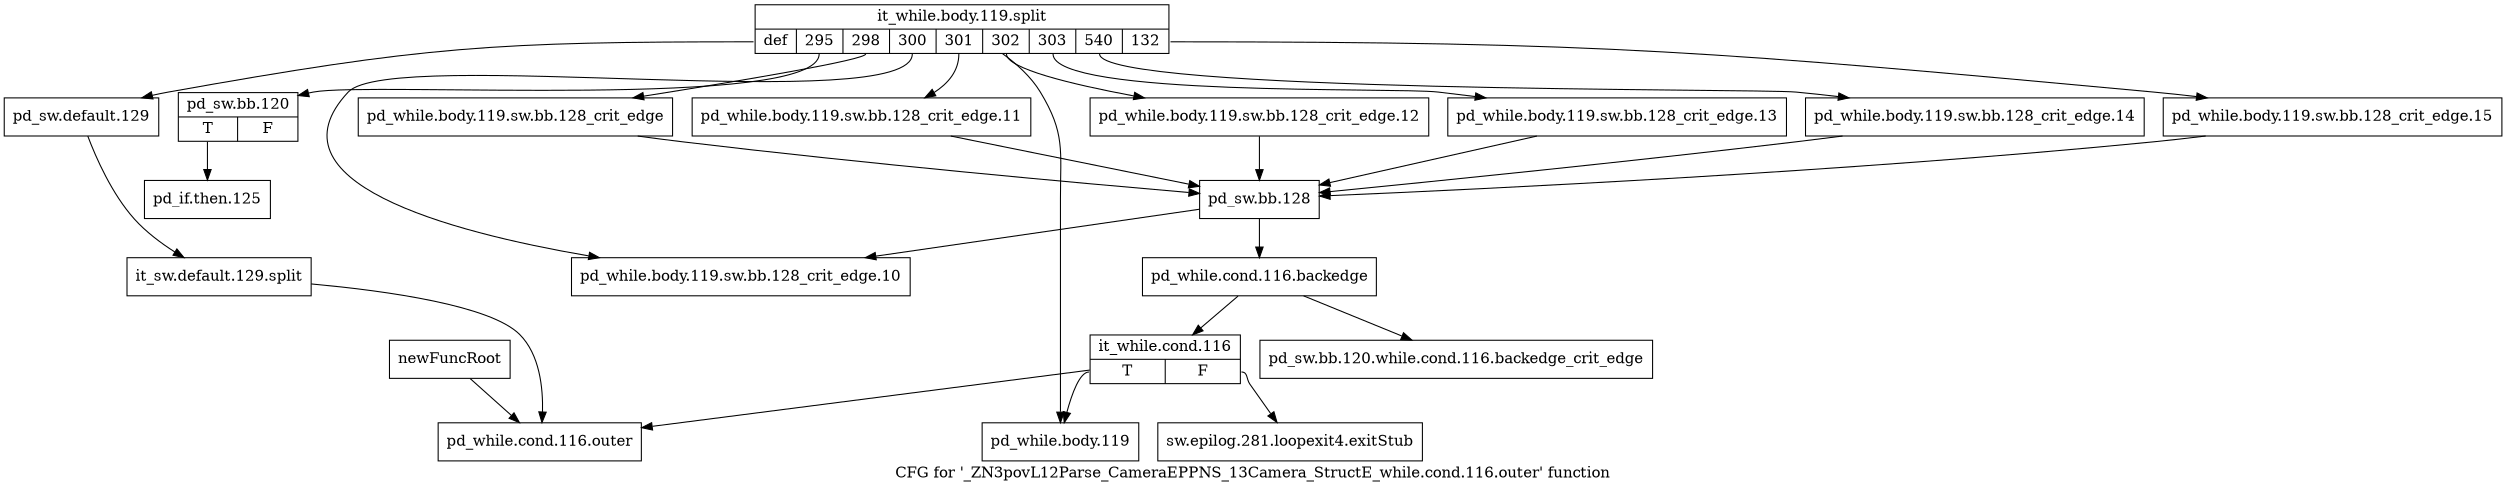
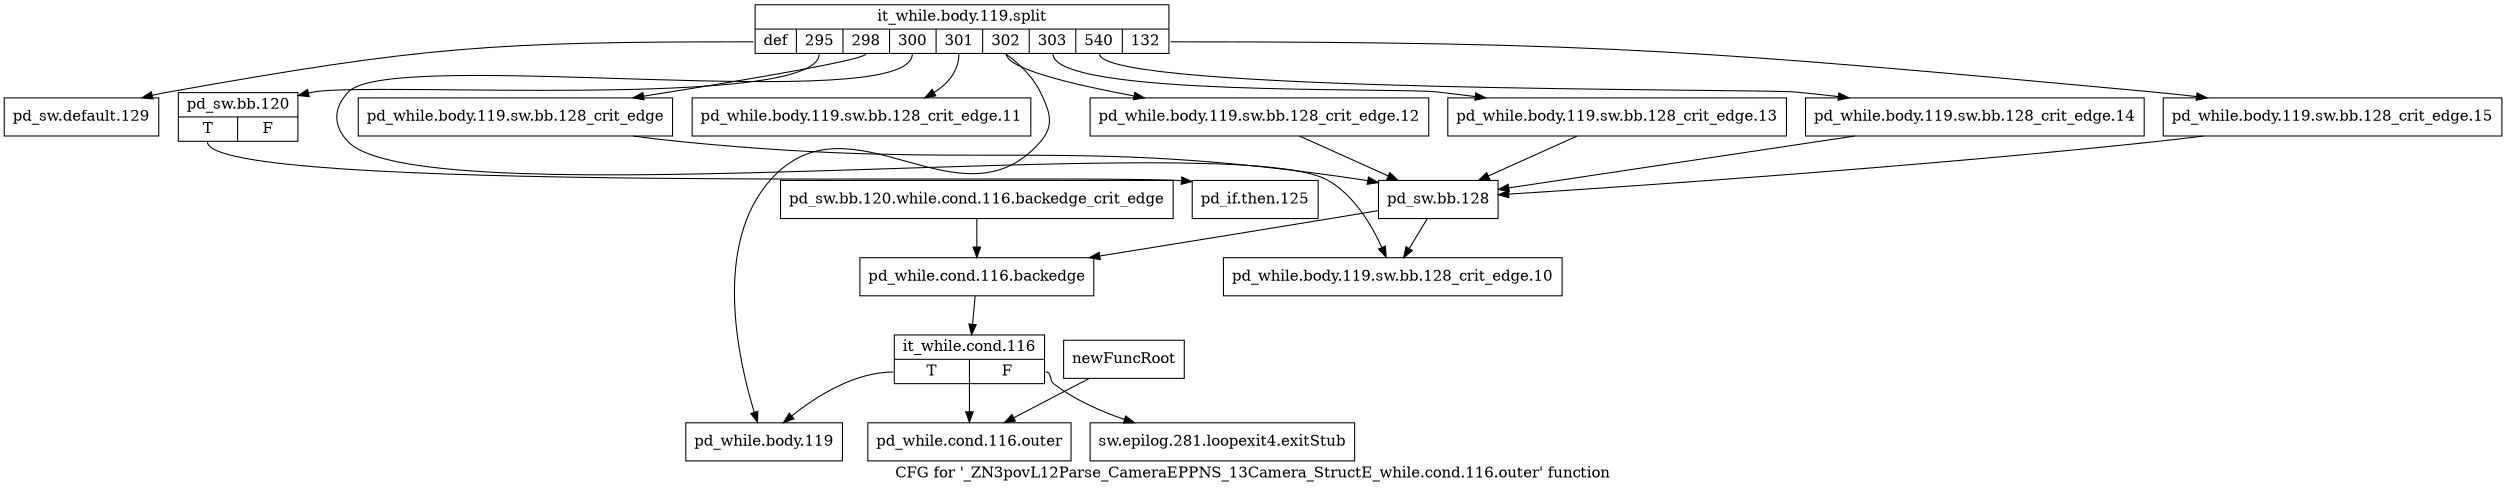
edge "pd_while.body.119.sw.bb.128_crit_edge.11" -> "pd_sw.bb.128": removed
node "it_sw.default.129.split": removed
edge "pd_while.cond.116.backedge" -> "pd_sw.bb.120.while.cond.116.backedge_crit_edge": reversed
